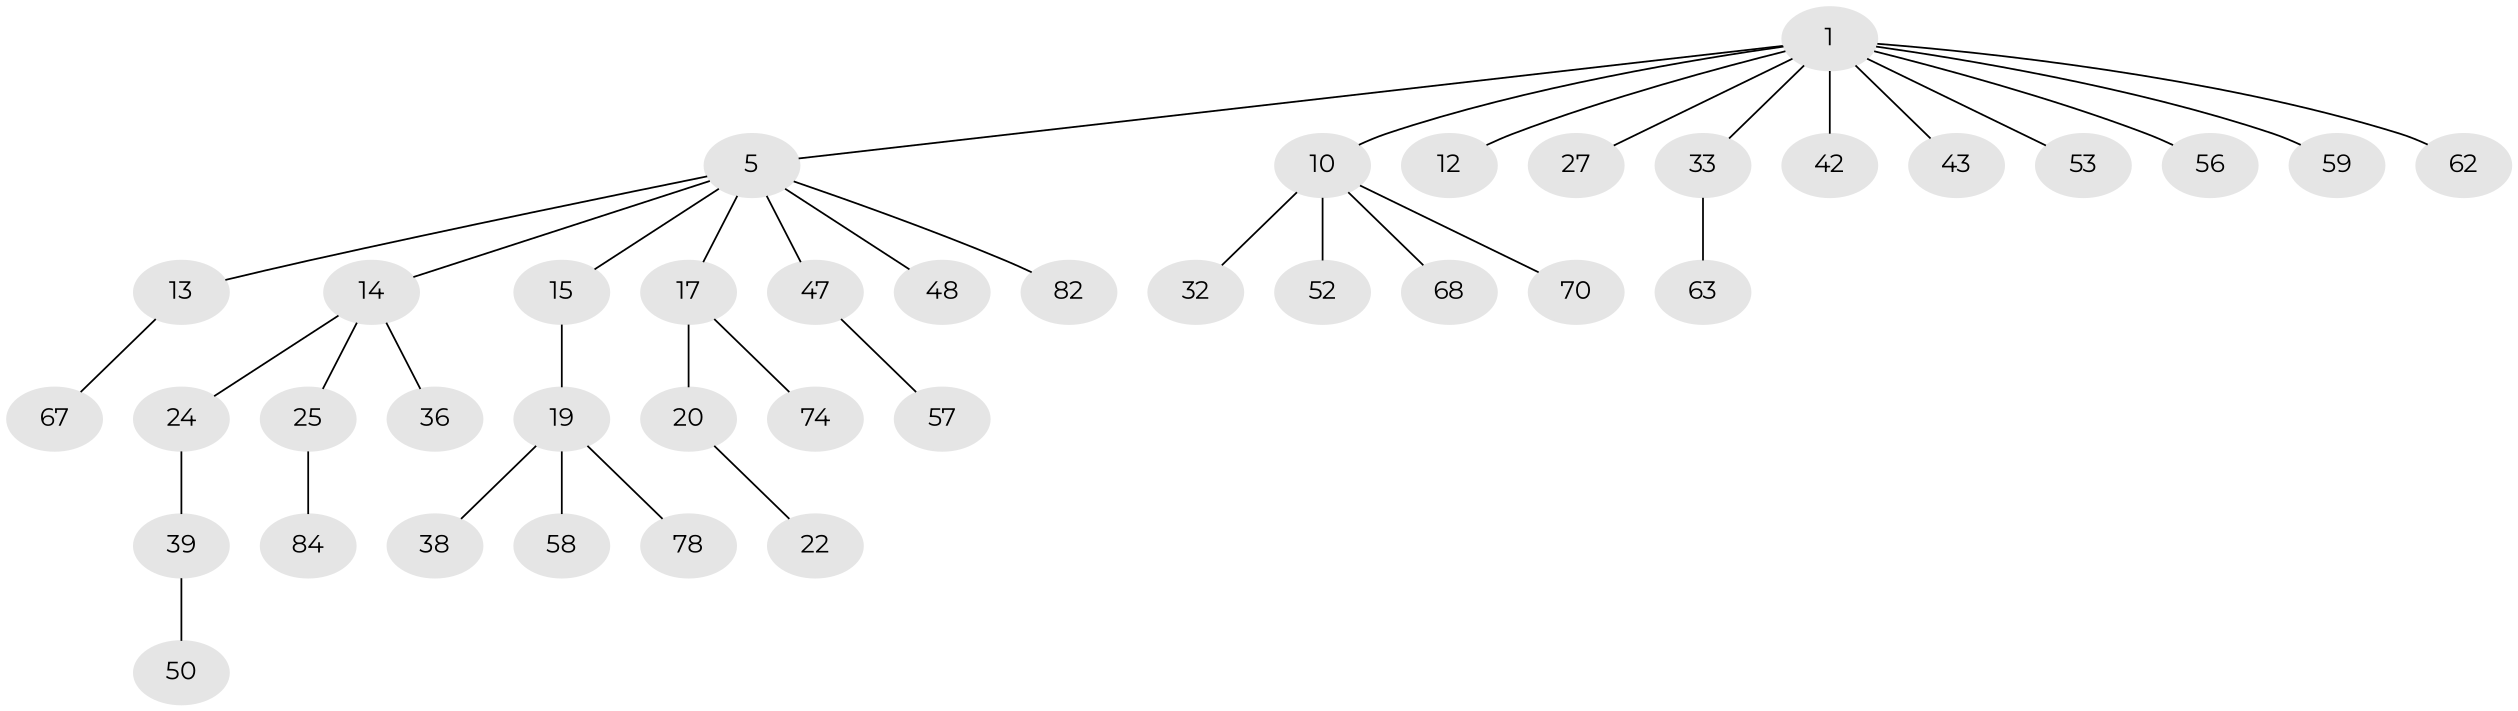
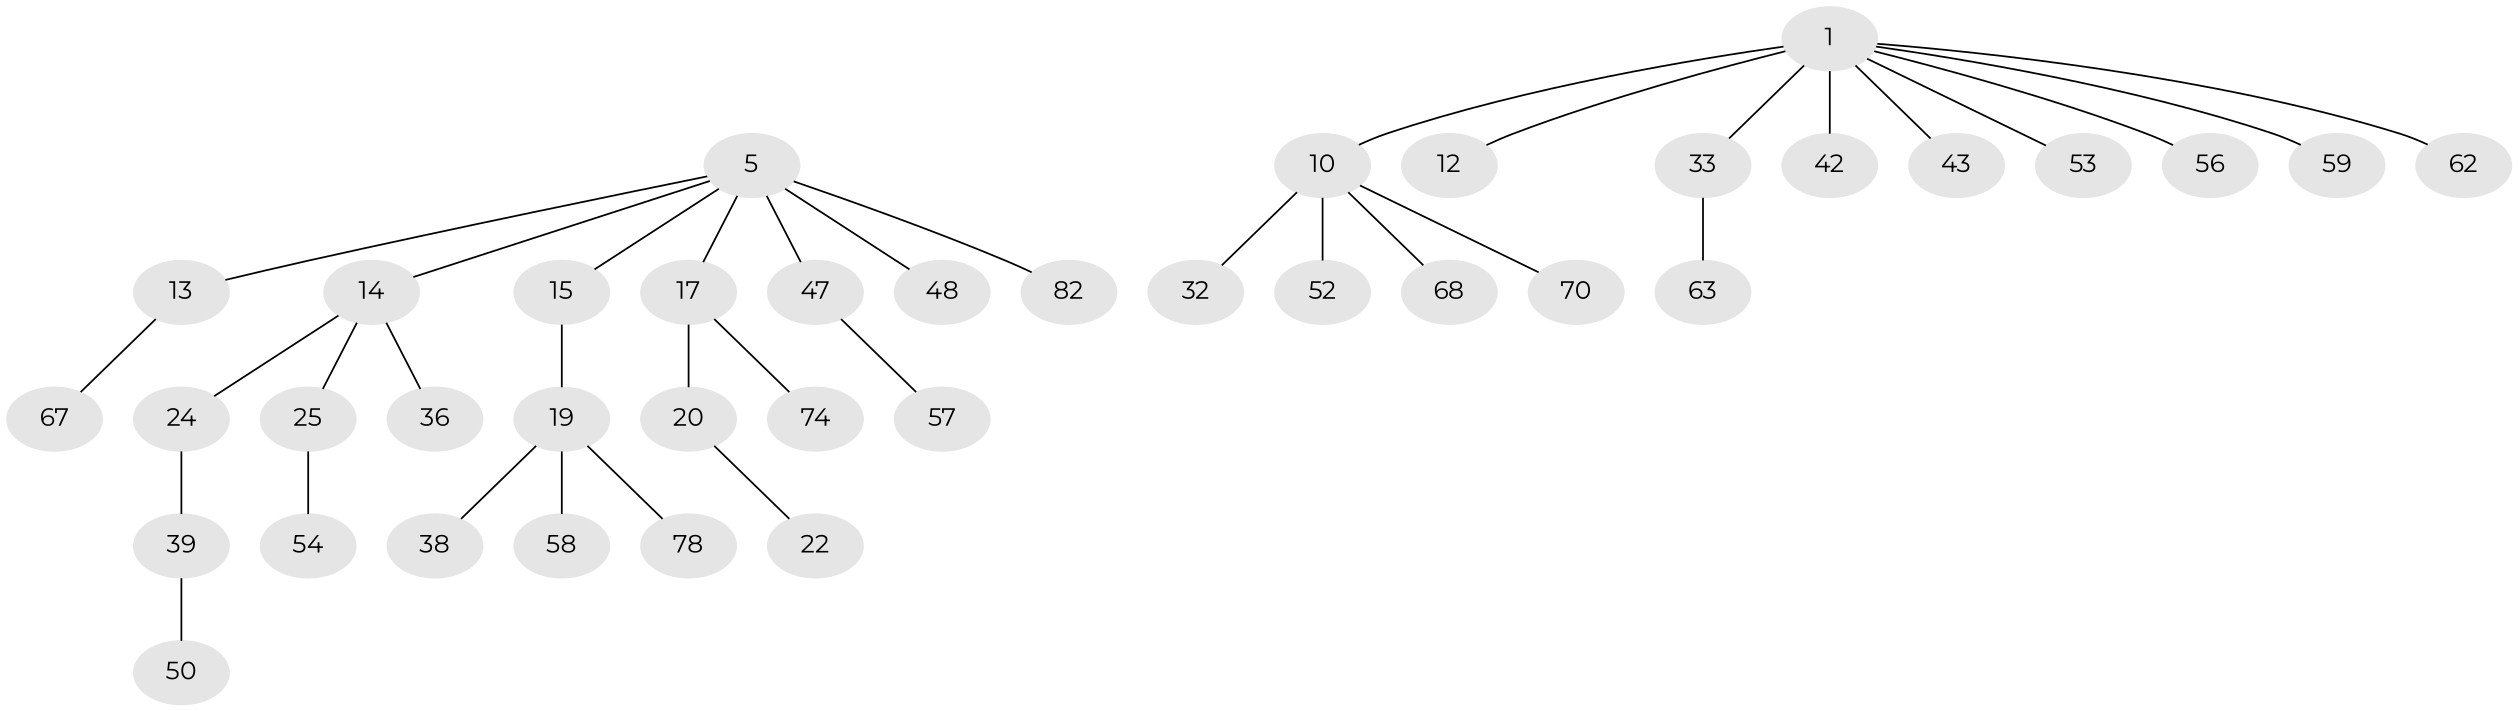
edge "1" -- "5": removed
node "27": removed
node "84": label "84" -> "54"
